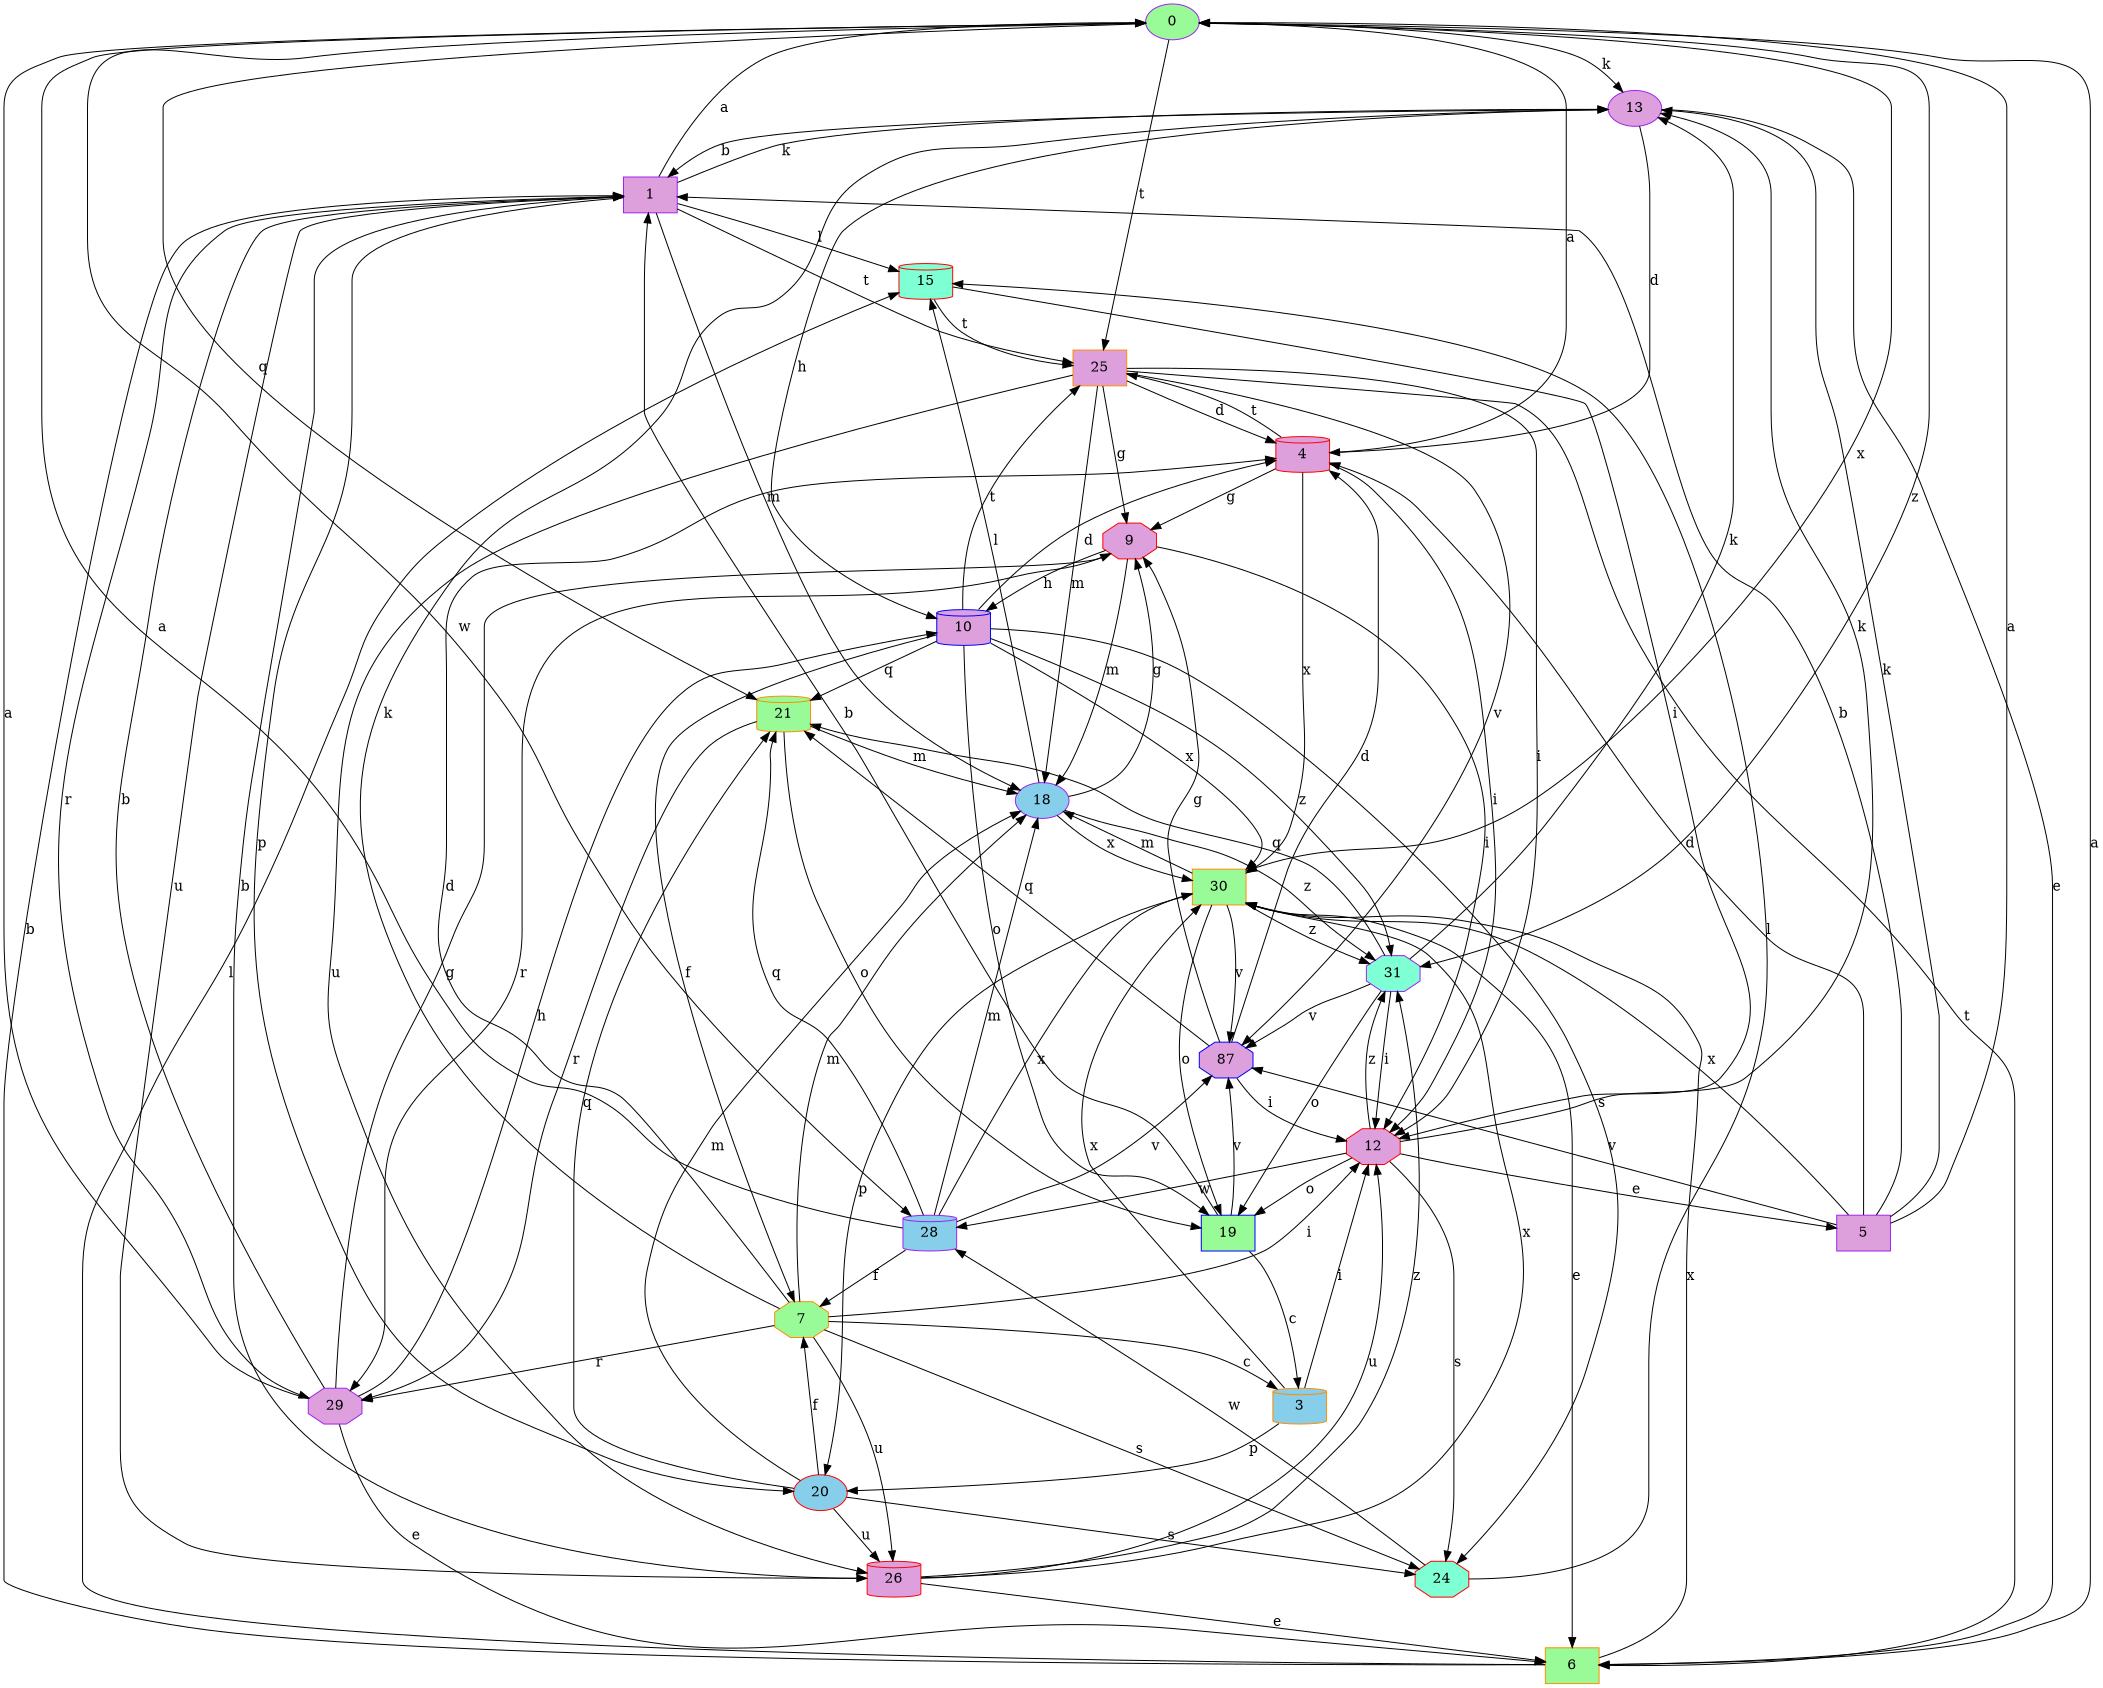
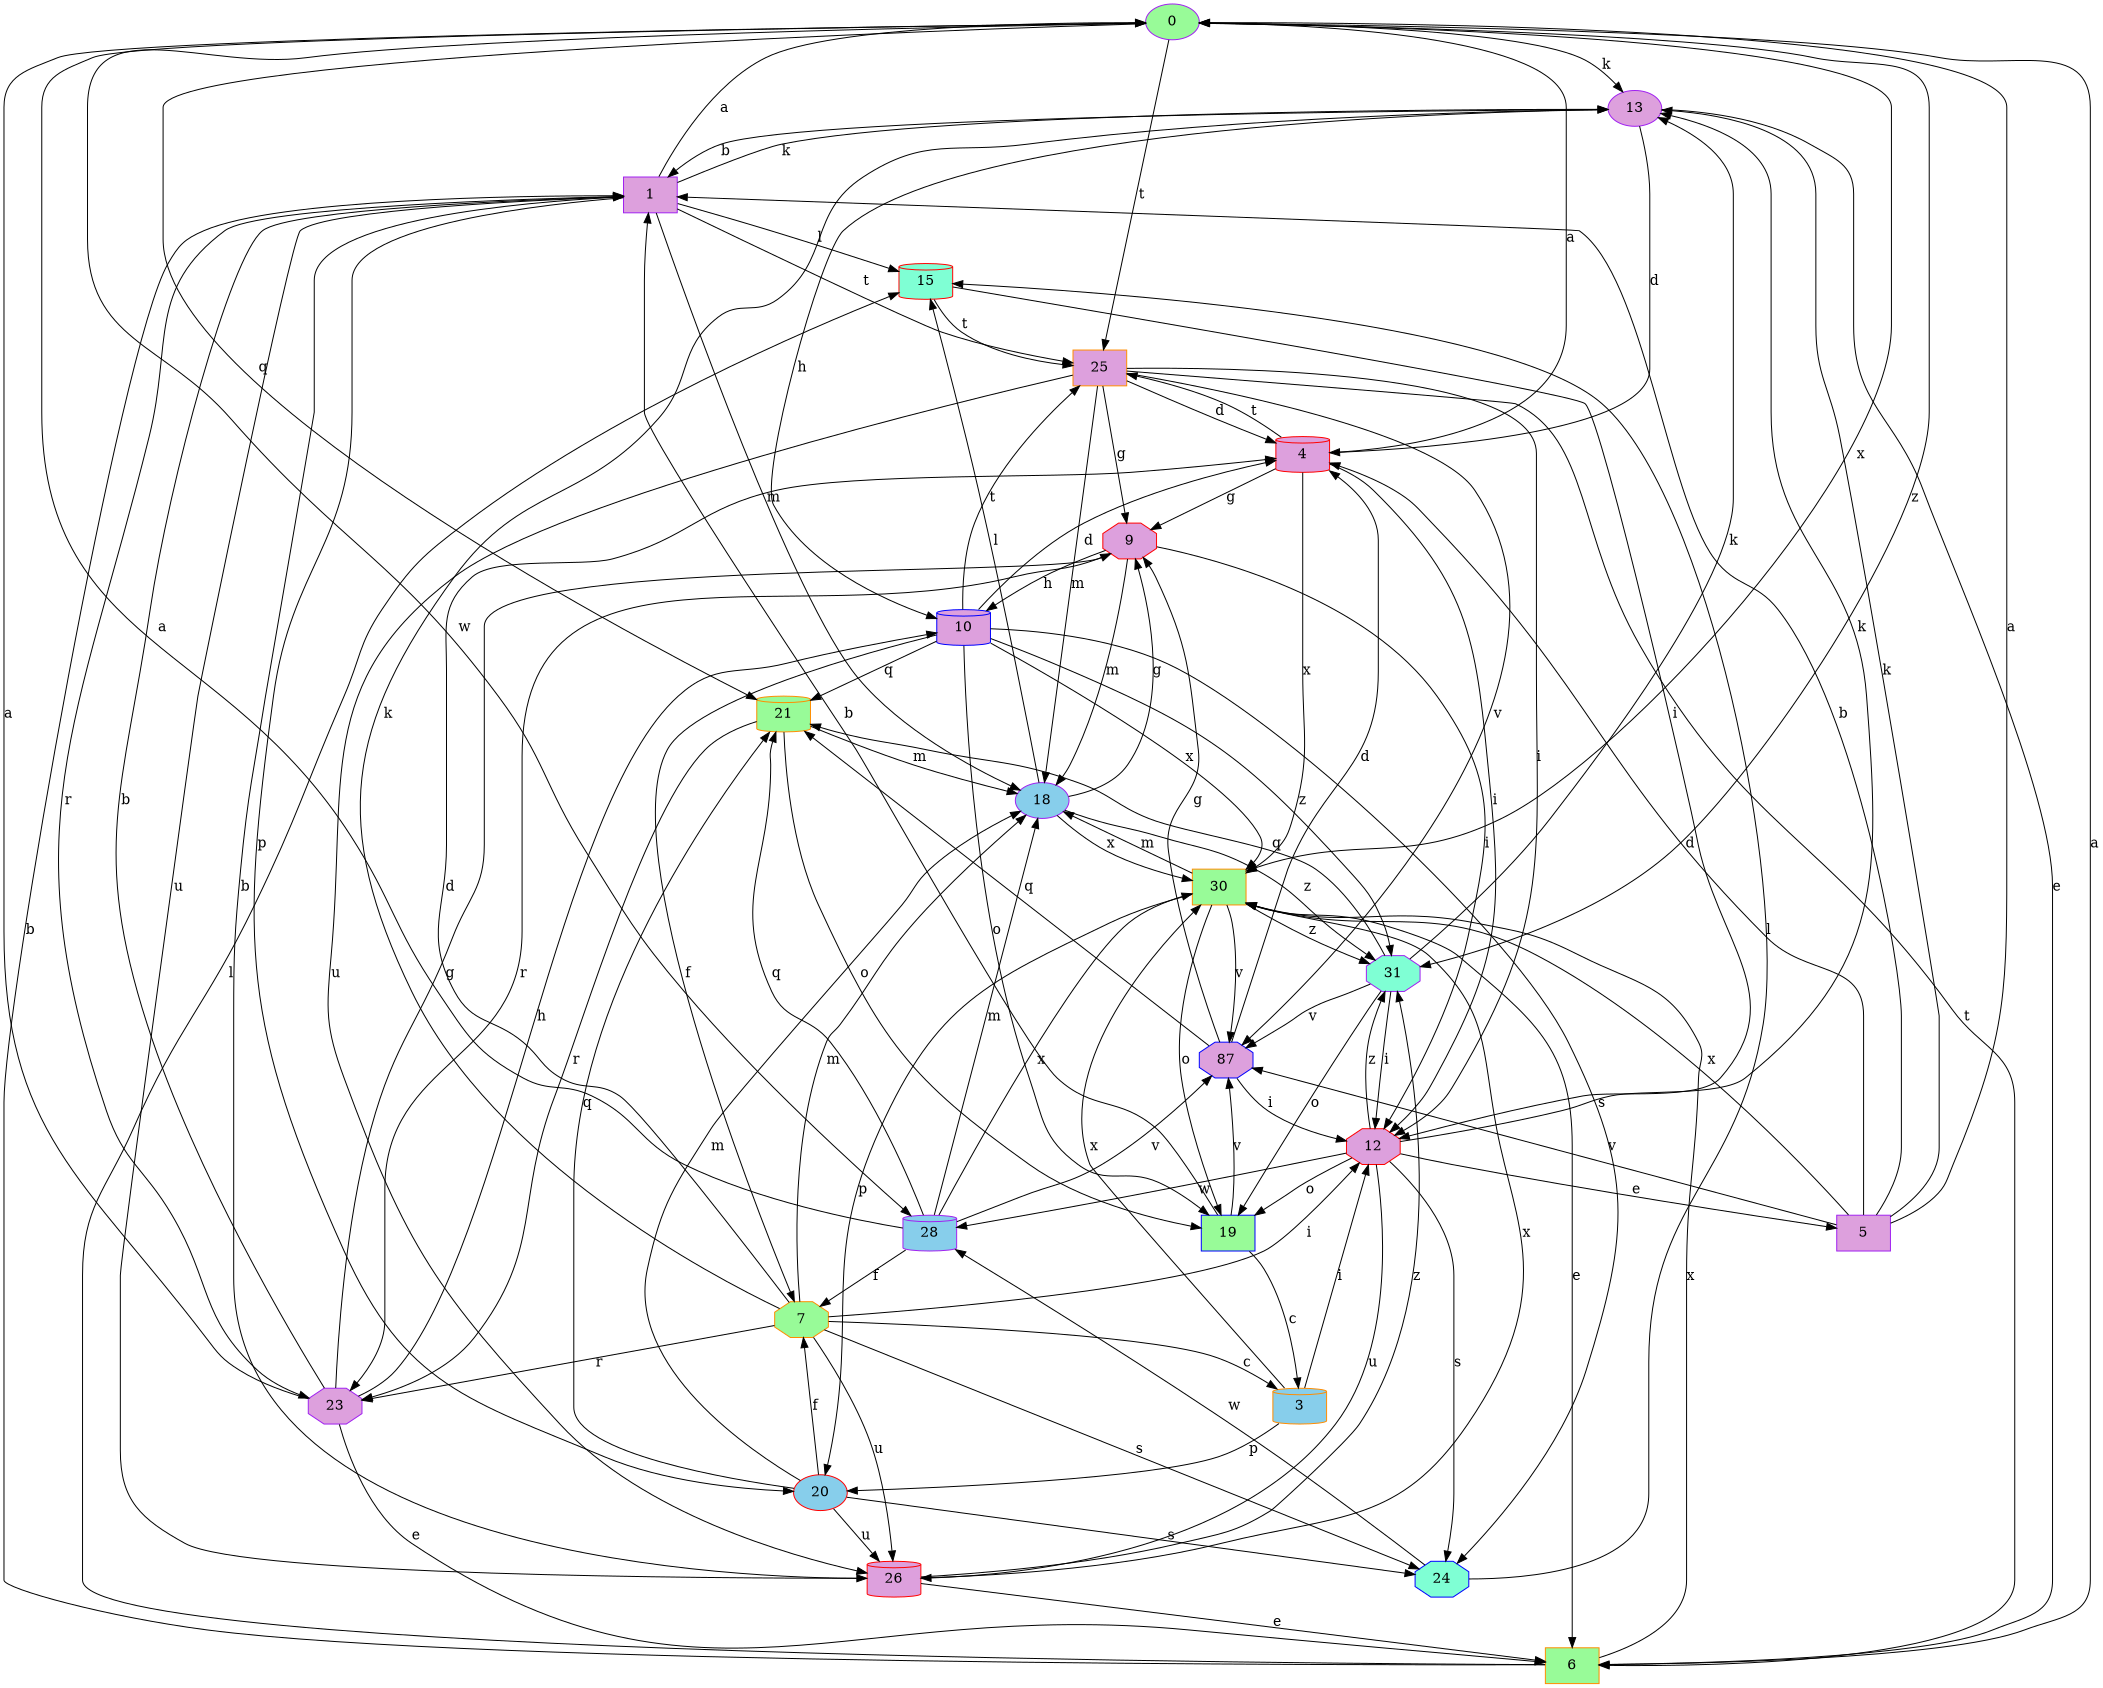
node "29": label "29" -> "23"
edge "26" -> "12": reversed
node "24": color red -> blue
